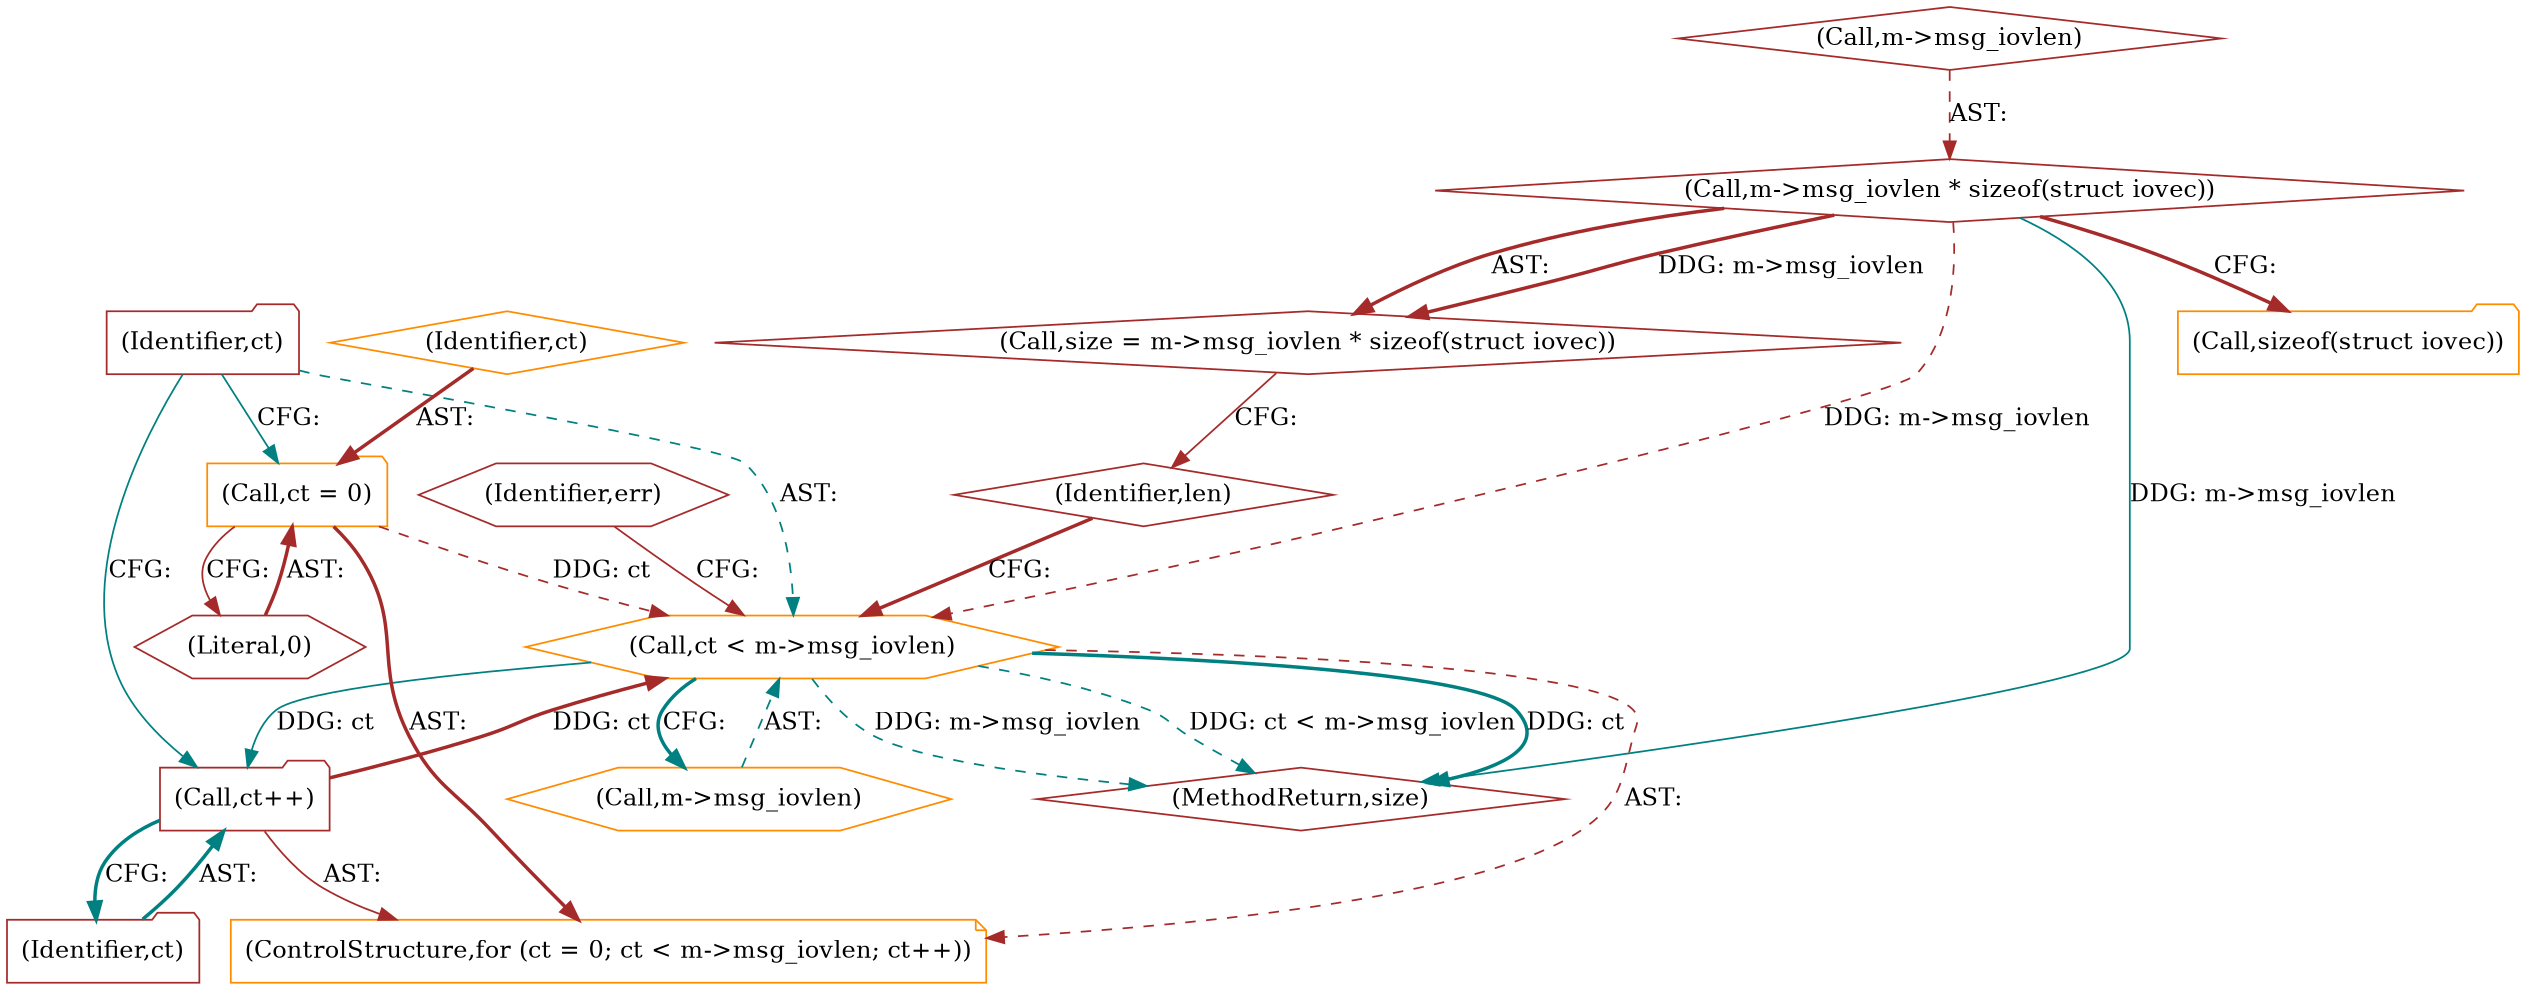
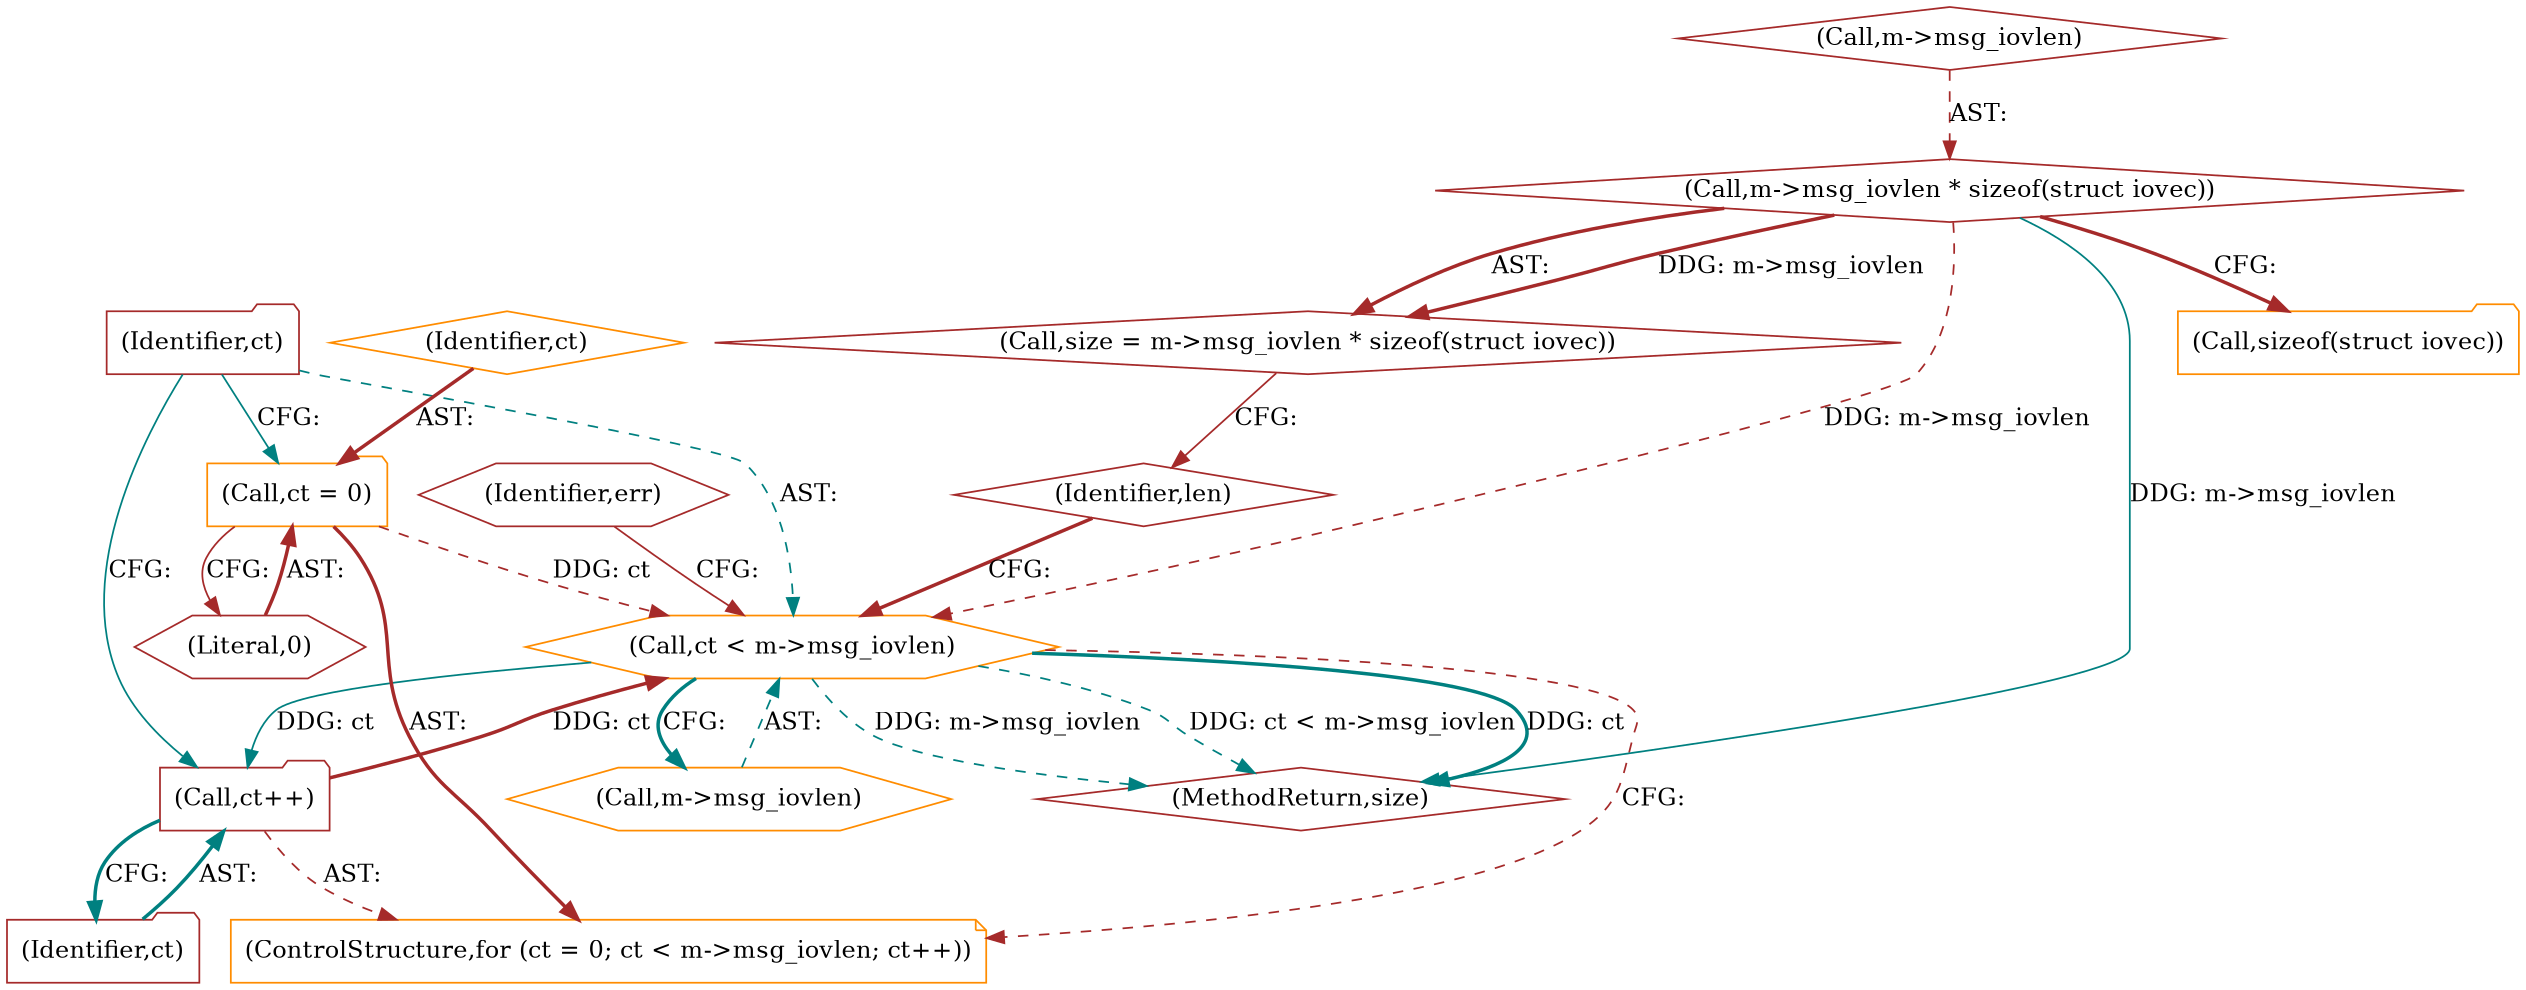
edge "(Call,ct < m->msg_iovlen)" -> "(ControlStructure,for (ct = 0; ct < m->msg_iovlen; ct++))": label "AST: " -> "CFG: "
edge "(Call,ct++)" -> "(ControlStructure,for (ct = 0; ct < m->msg_iovlen; ct++))": style solid -> dashed
